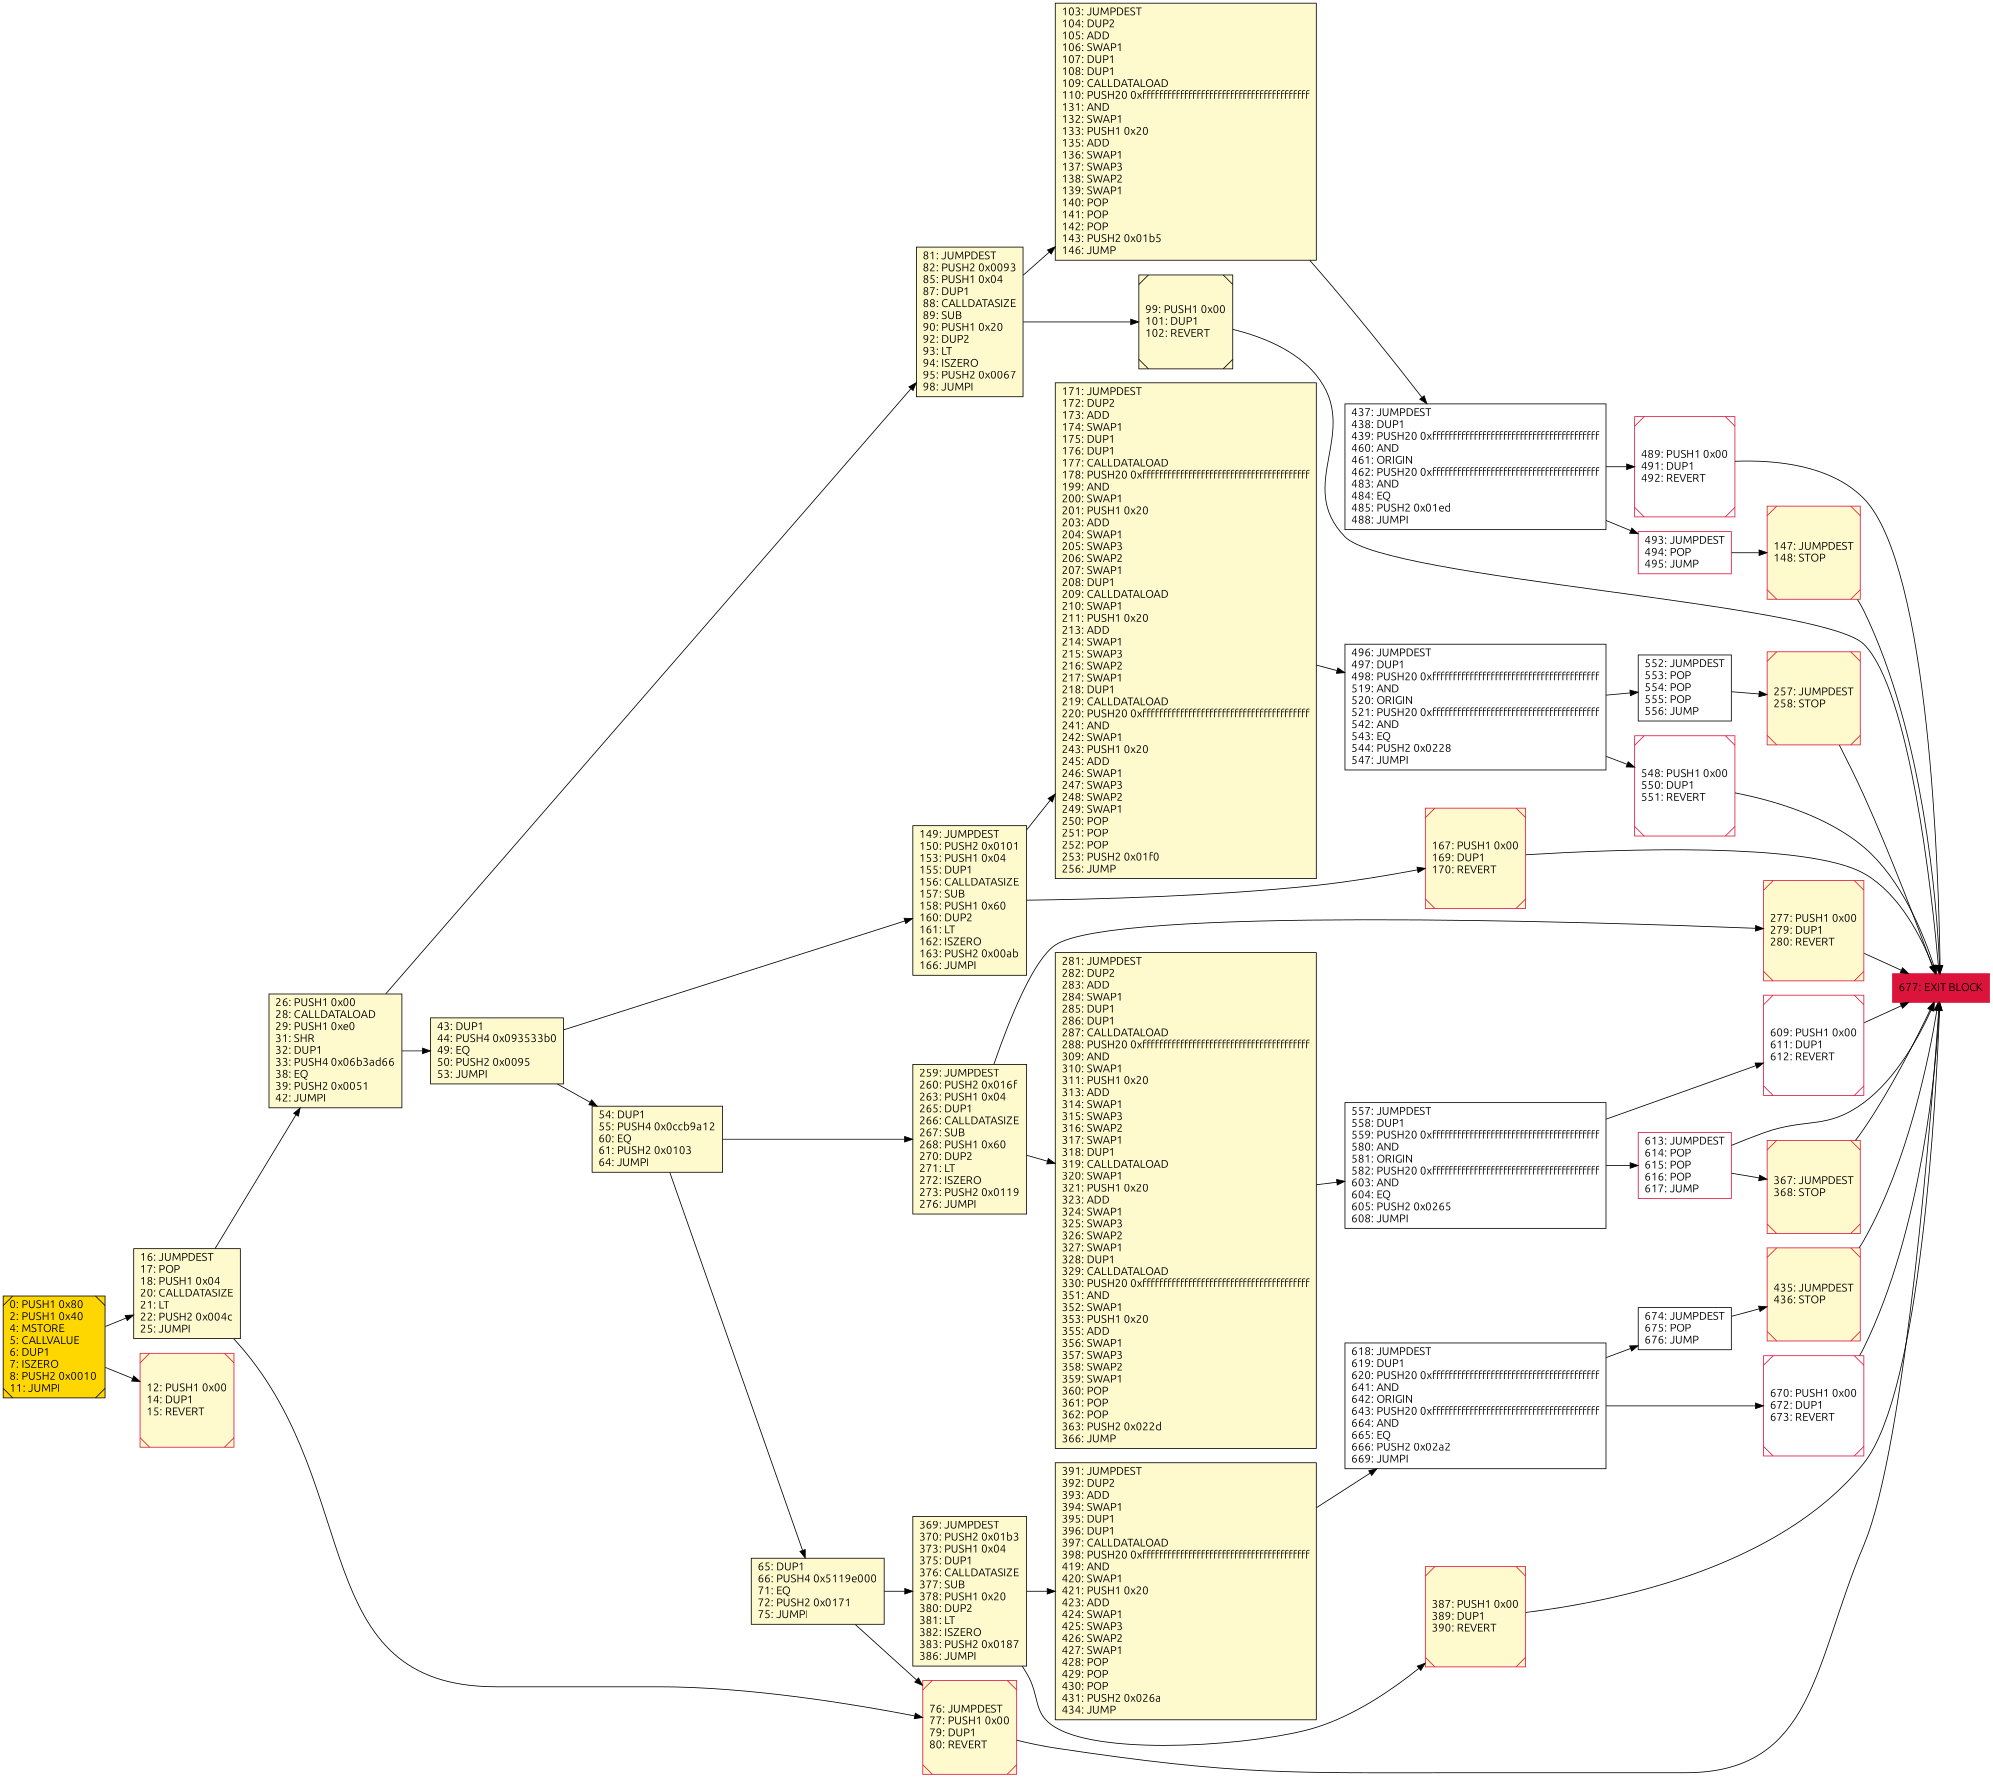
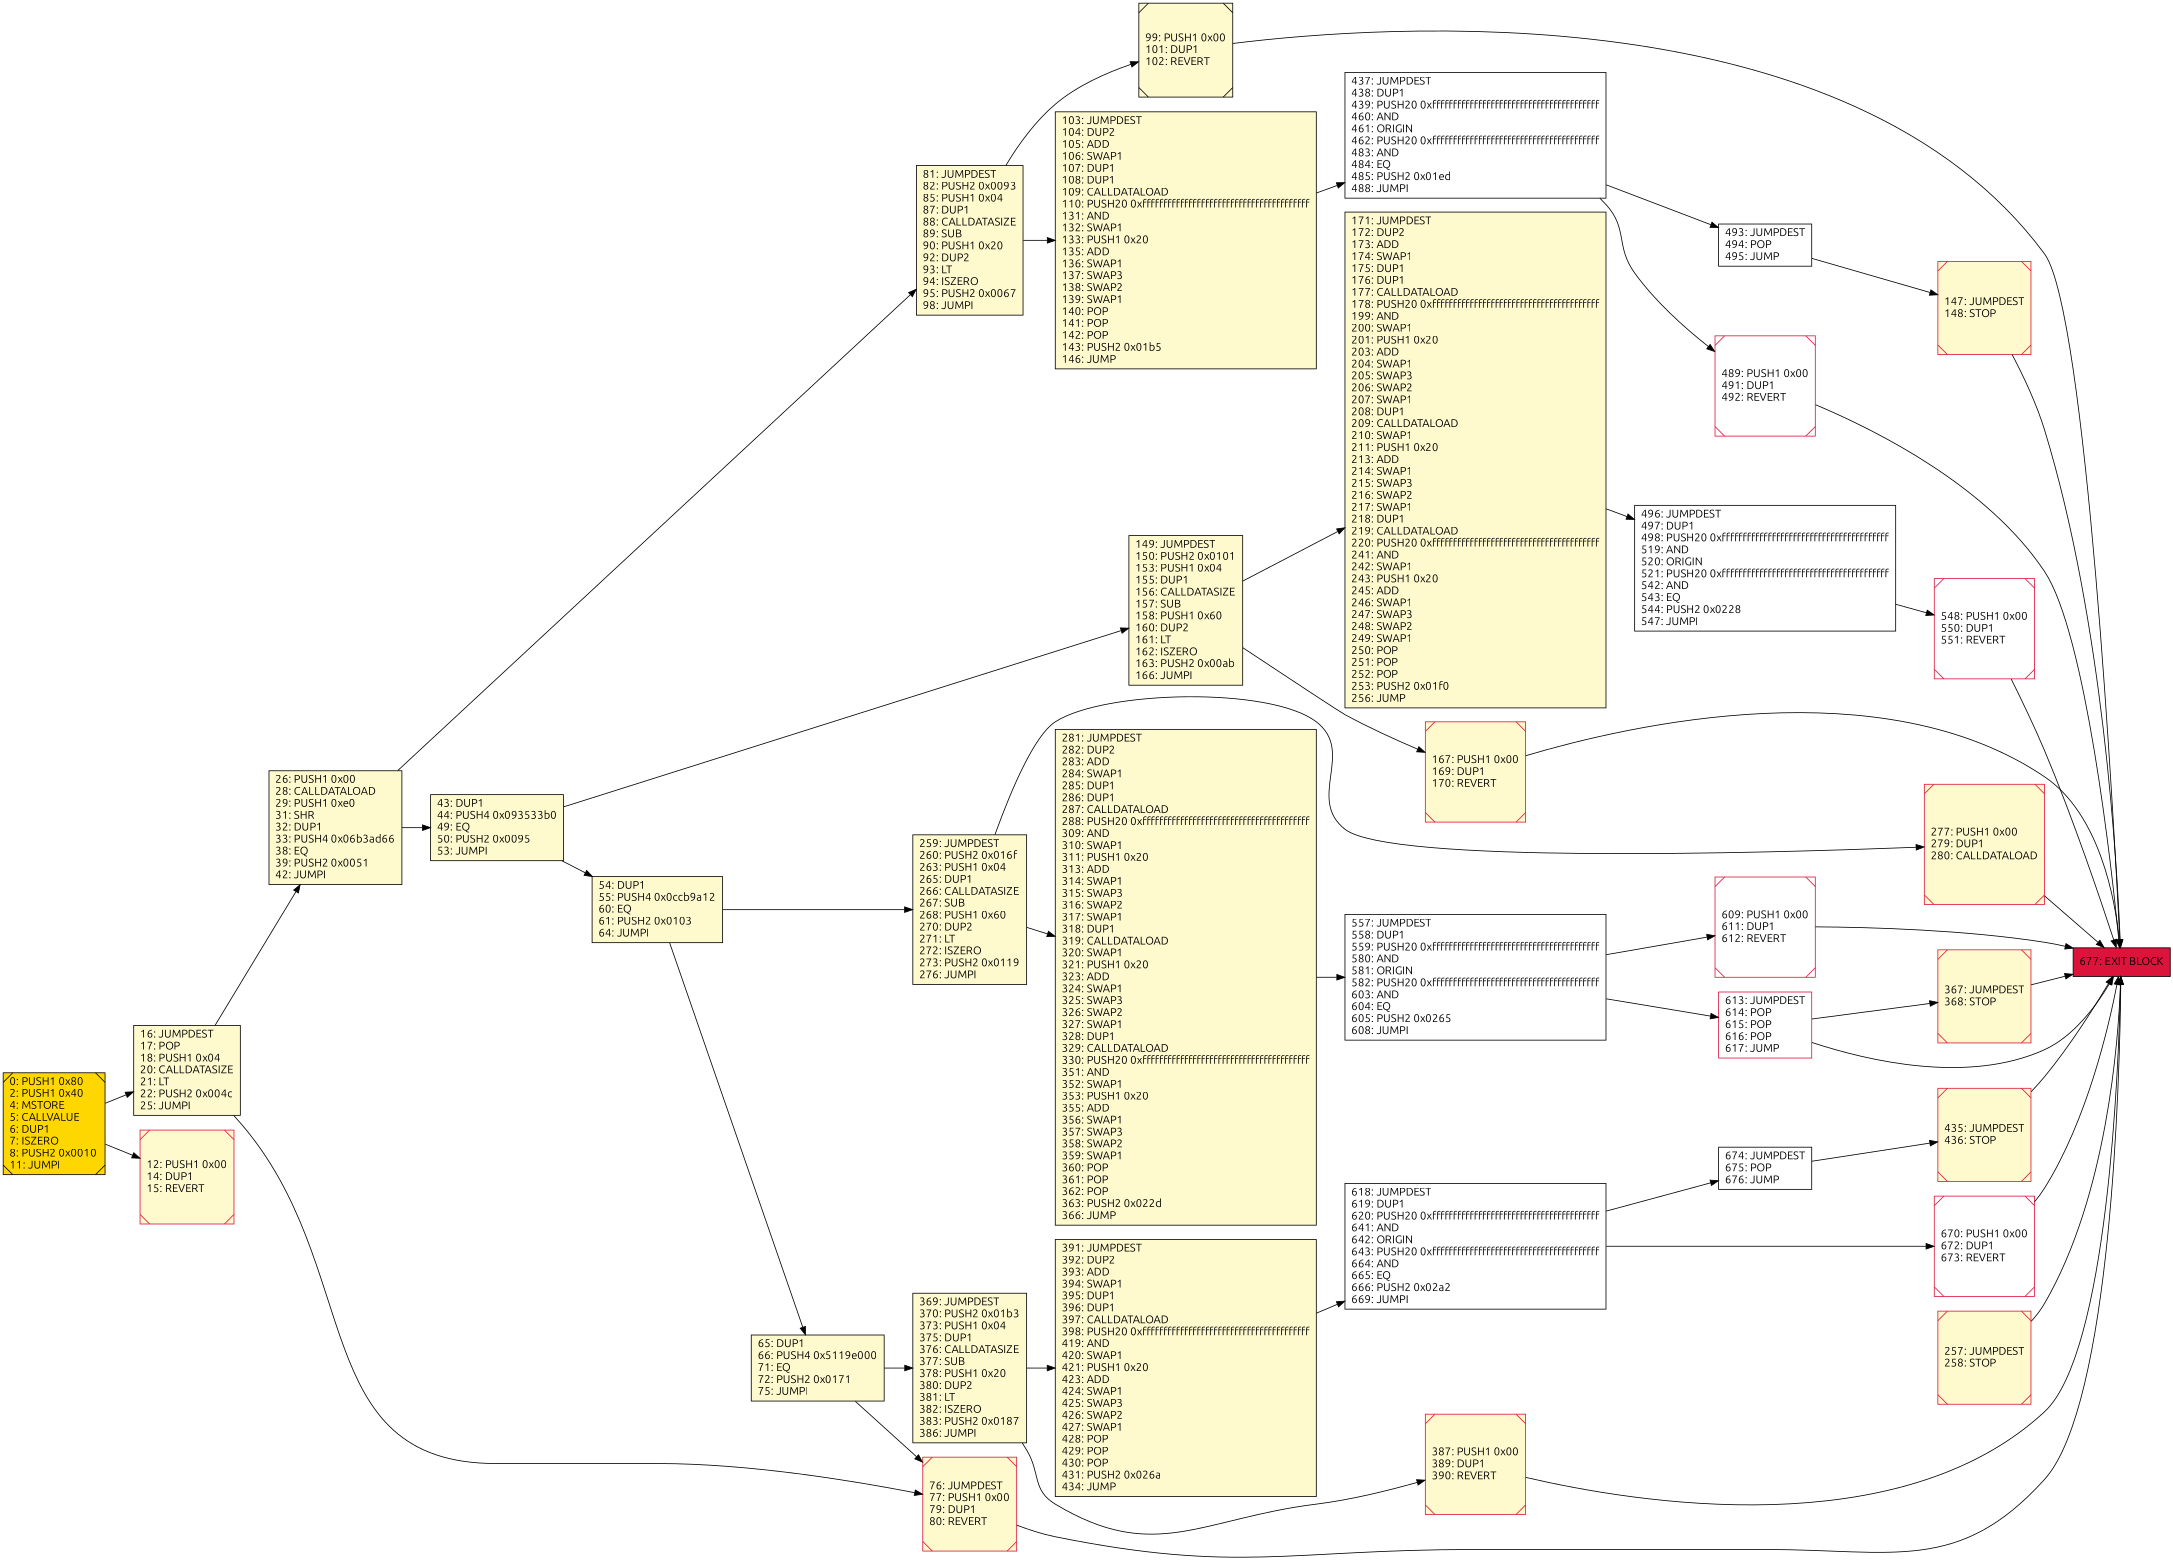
node "493: JUMPDEST 494: POP 495: JUMP": color crimson -> black
node "552: JUMPDEST 553: POP 554: POP 555: POP 556: JUMP": removed
node "277: PUSH1 0x00 279: DUP1 280: REVERT": label "277: PUSH1 0x00 279: DUP1 280: REVERT" -> "277: PUSH1 0x00 279: DUP1 280: CALLDATALOAD"
node "677: EXIT BLOCK": color crimson -> black
